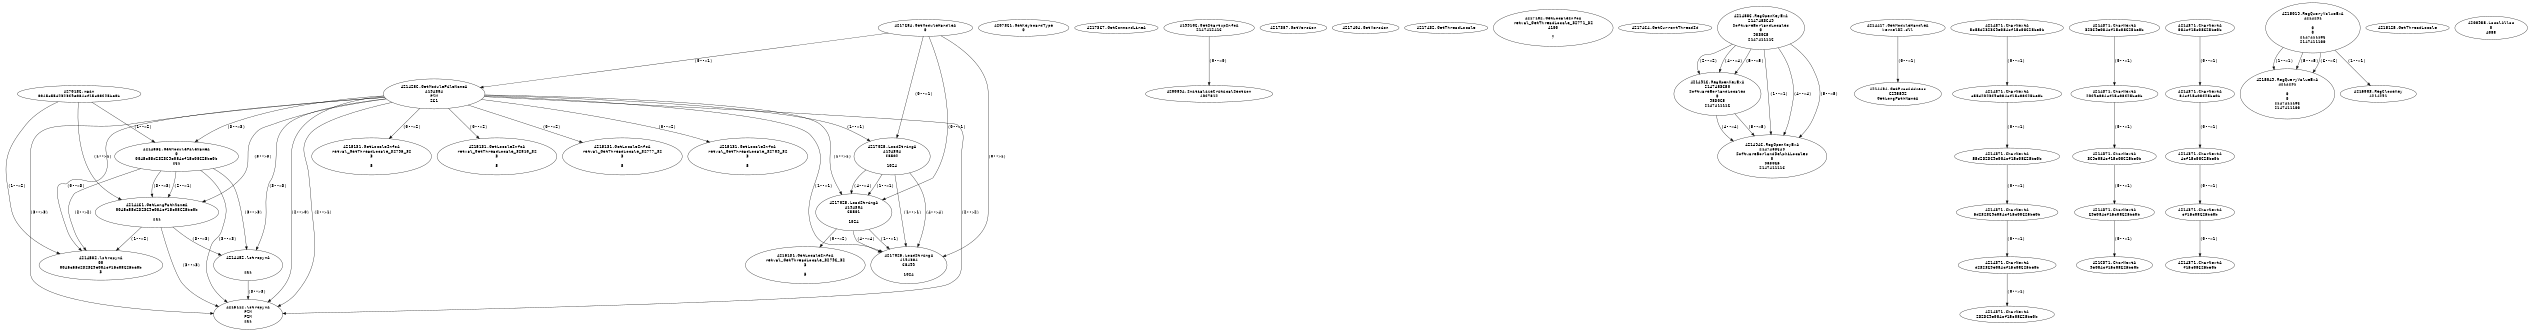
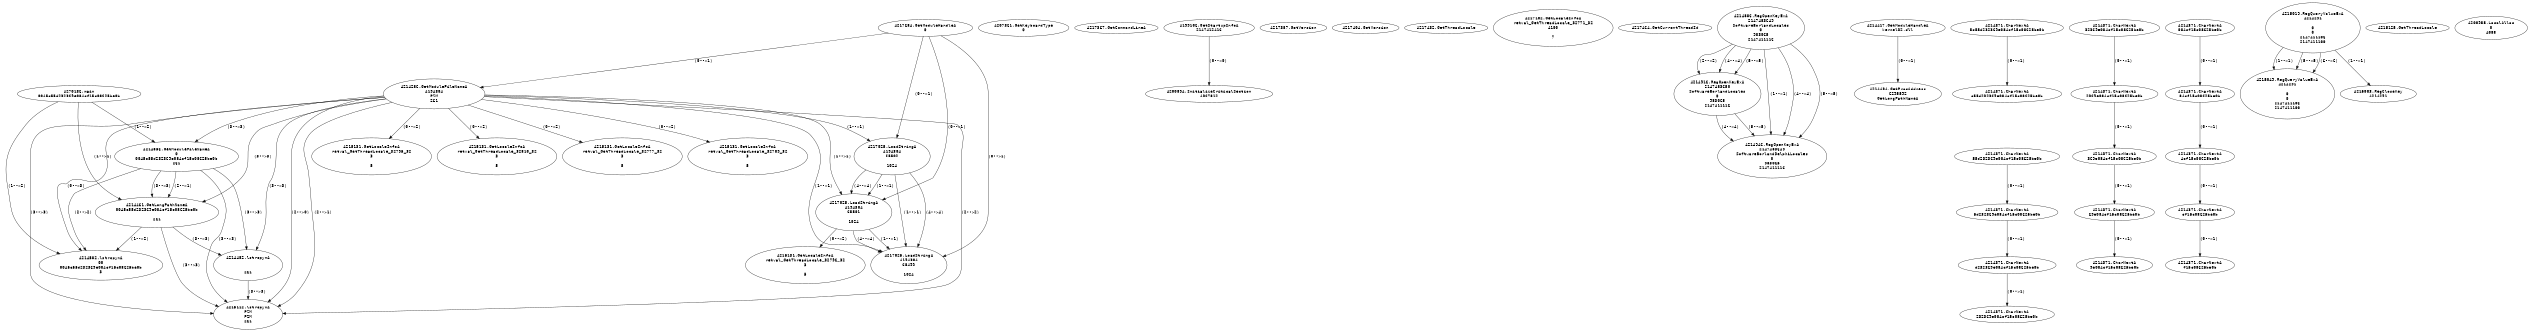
edge "4214371.CharNextA c55d232369e084cf15c08625be0b" -> "4214371.CharNextA 55d232369e084cf15c08625be0b": removed, label "(0-->1)"
node "4216371.CharNextA 9e084cf15c08625be0b": label "4216371.CharNextA 9e084cf15c08625be0b" -> "4214371.CharNextA 9e084cf15c08625be0b"
